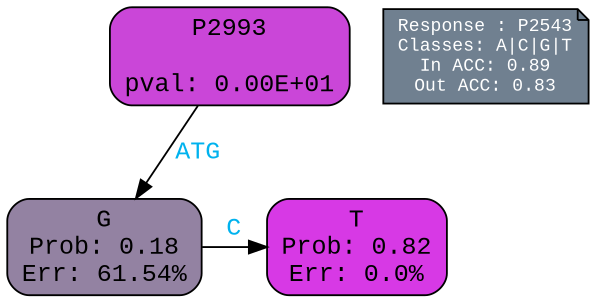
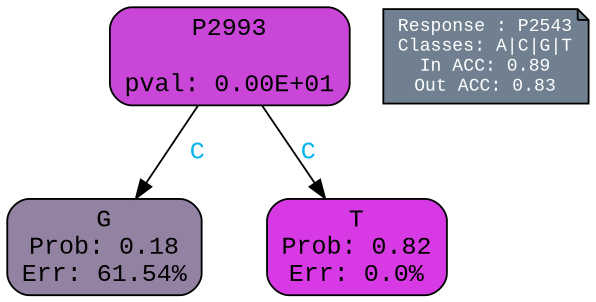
edge "P2993 pval: 0.00E+01" -> "G Prob: 0.18 Err: 61.54%": label "ATG" -> "C"
edge "G Prob: 0.18 Err: 61.54%" -> "T Prob: 0.82 Err: 0.0%": now "P2993 pval: 0.00E+01" -> "T Prob: 0.82 Err: 0.0%"
